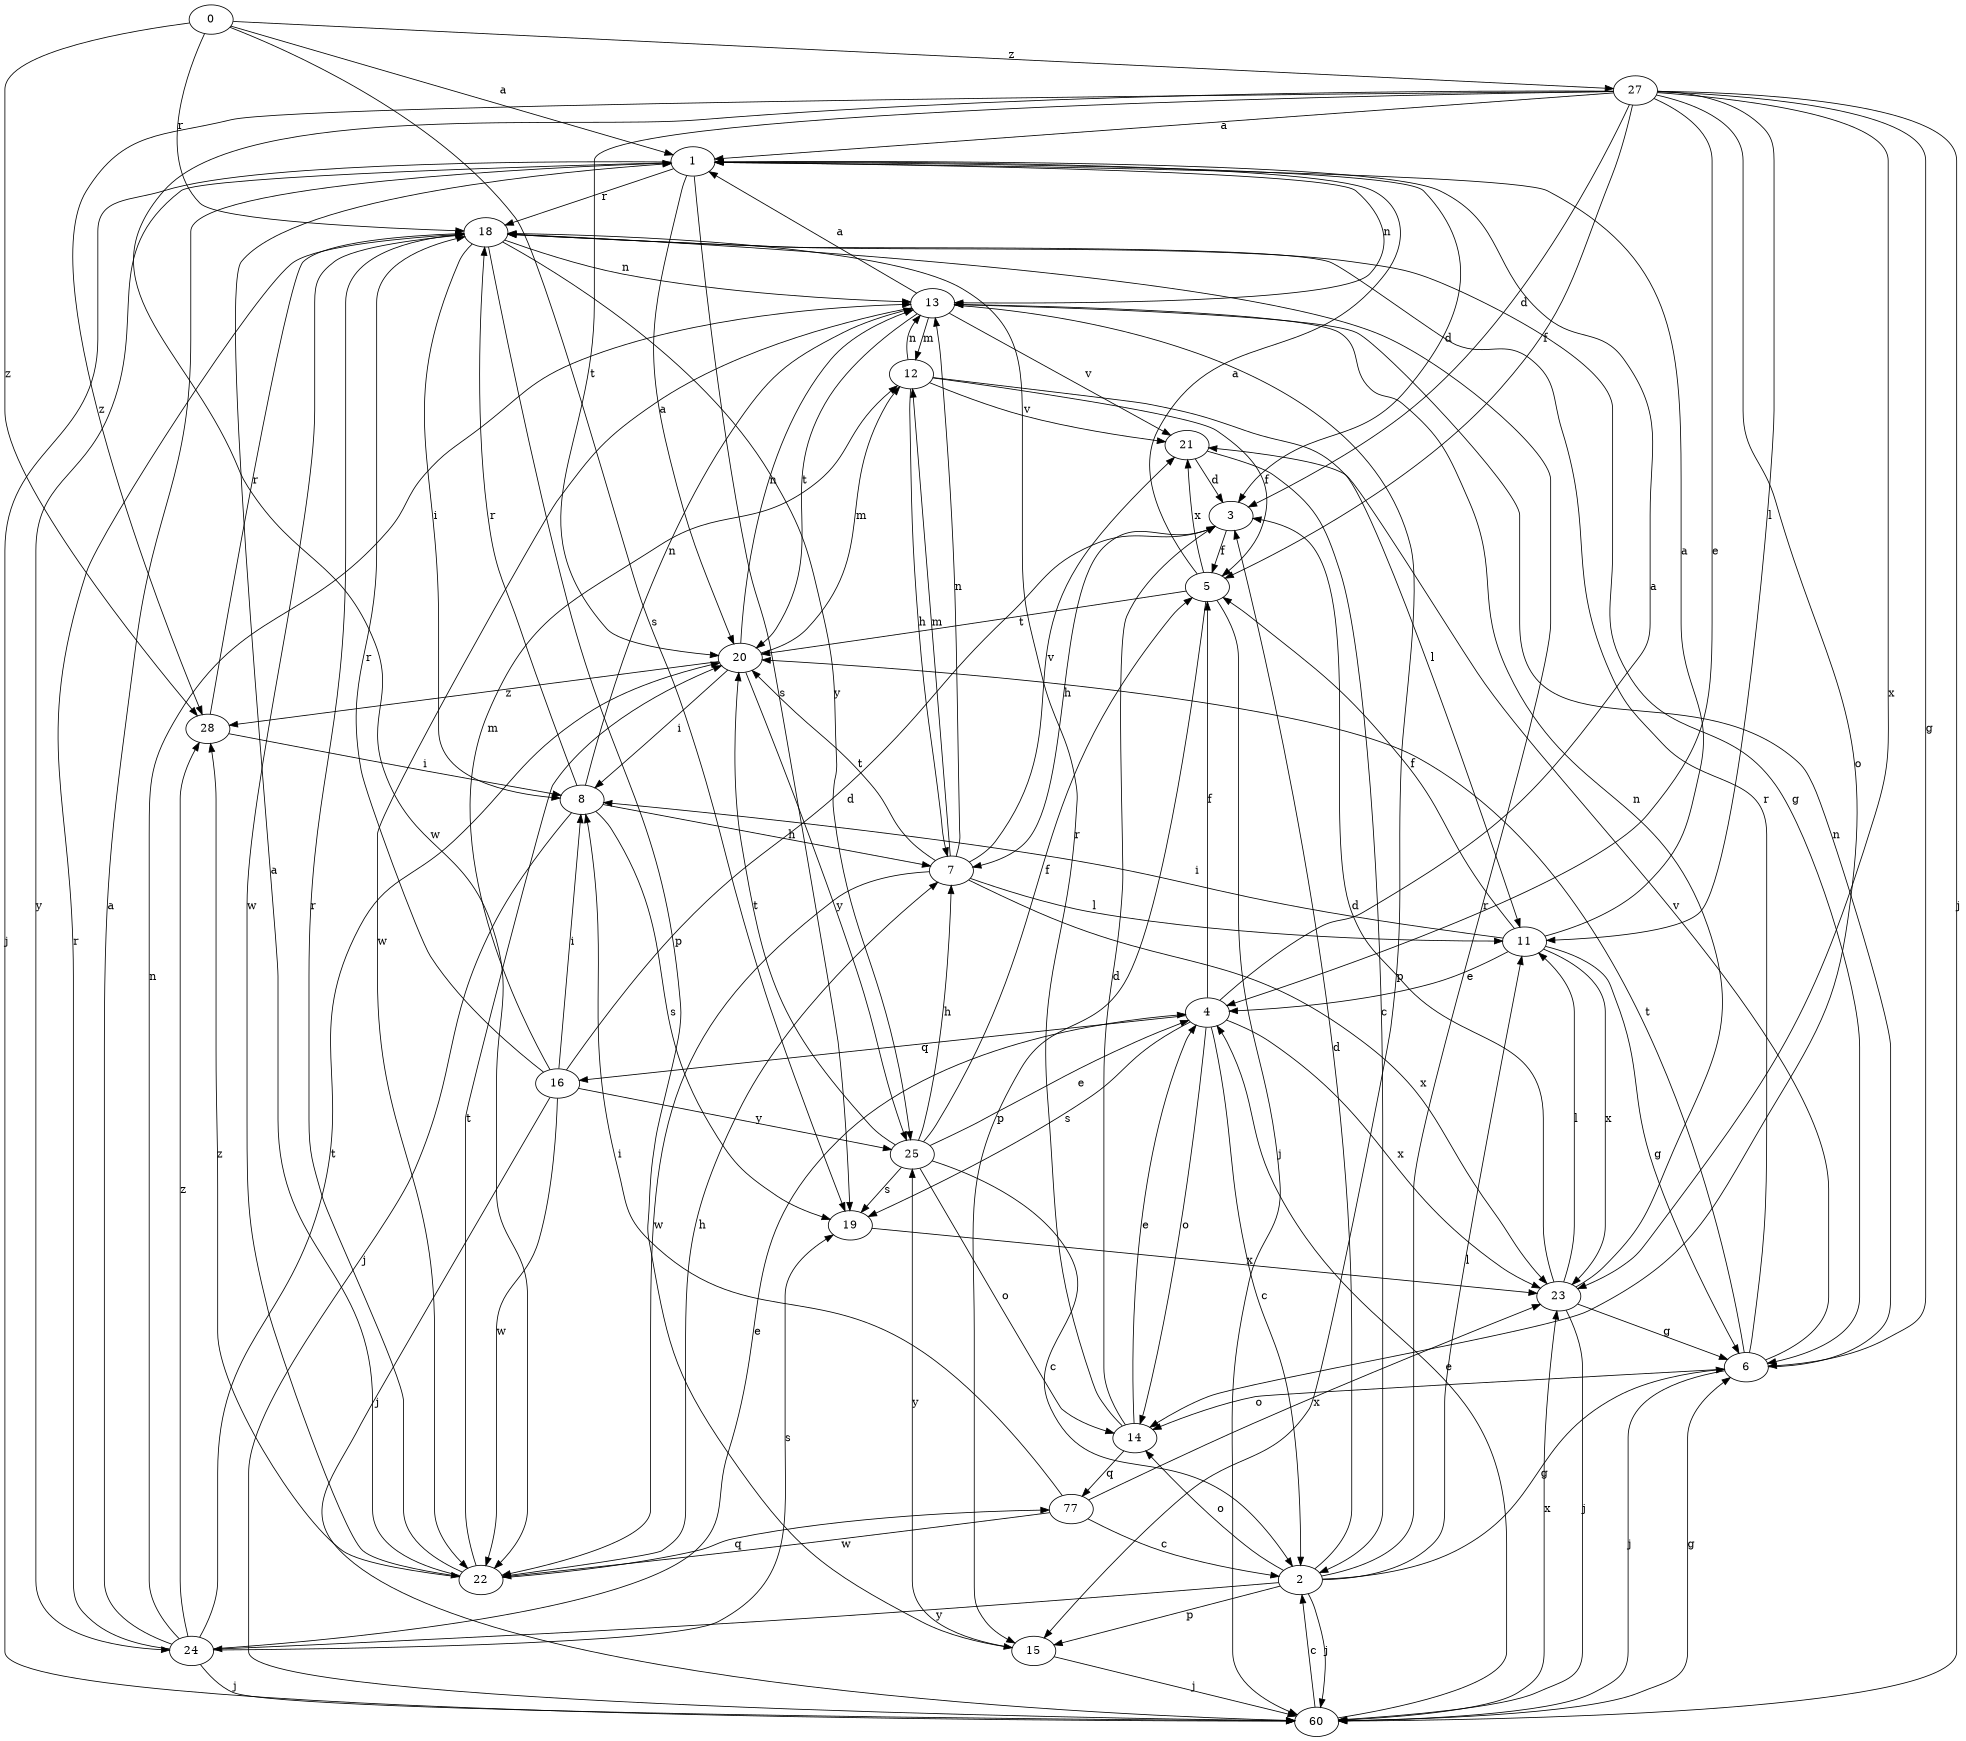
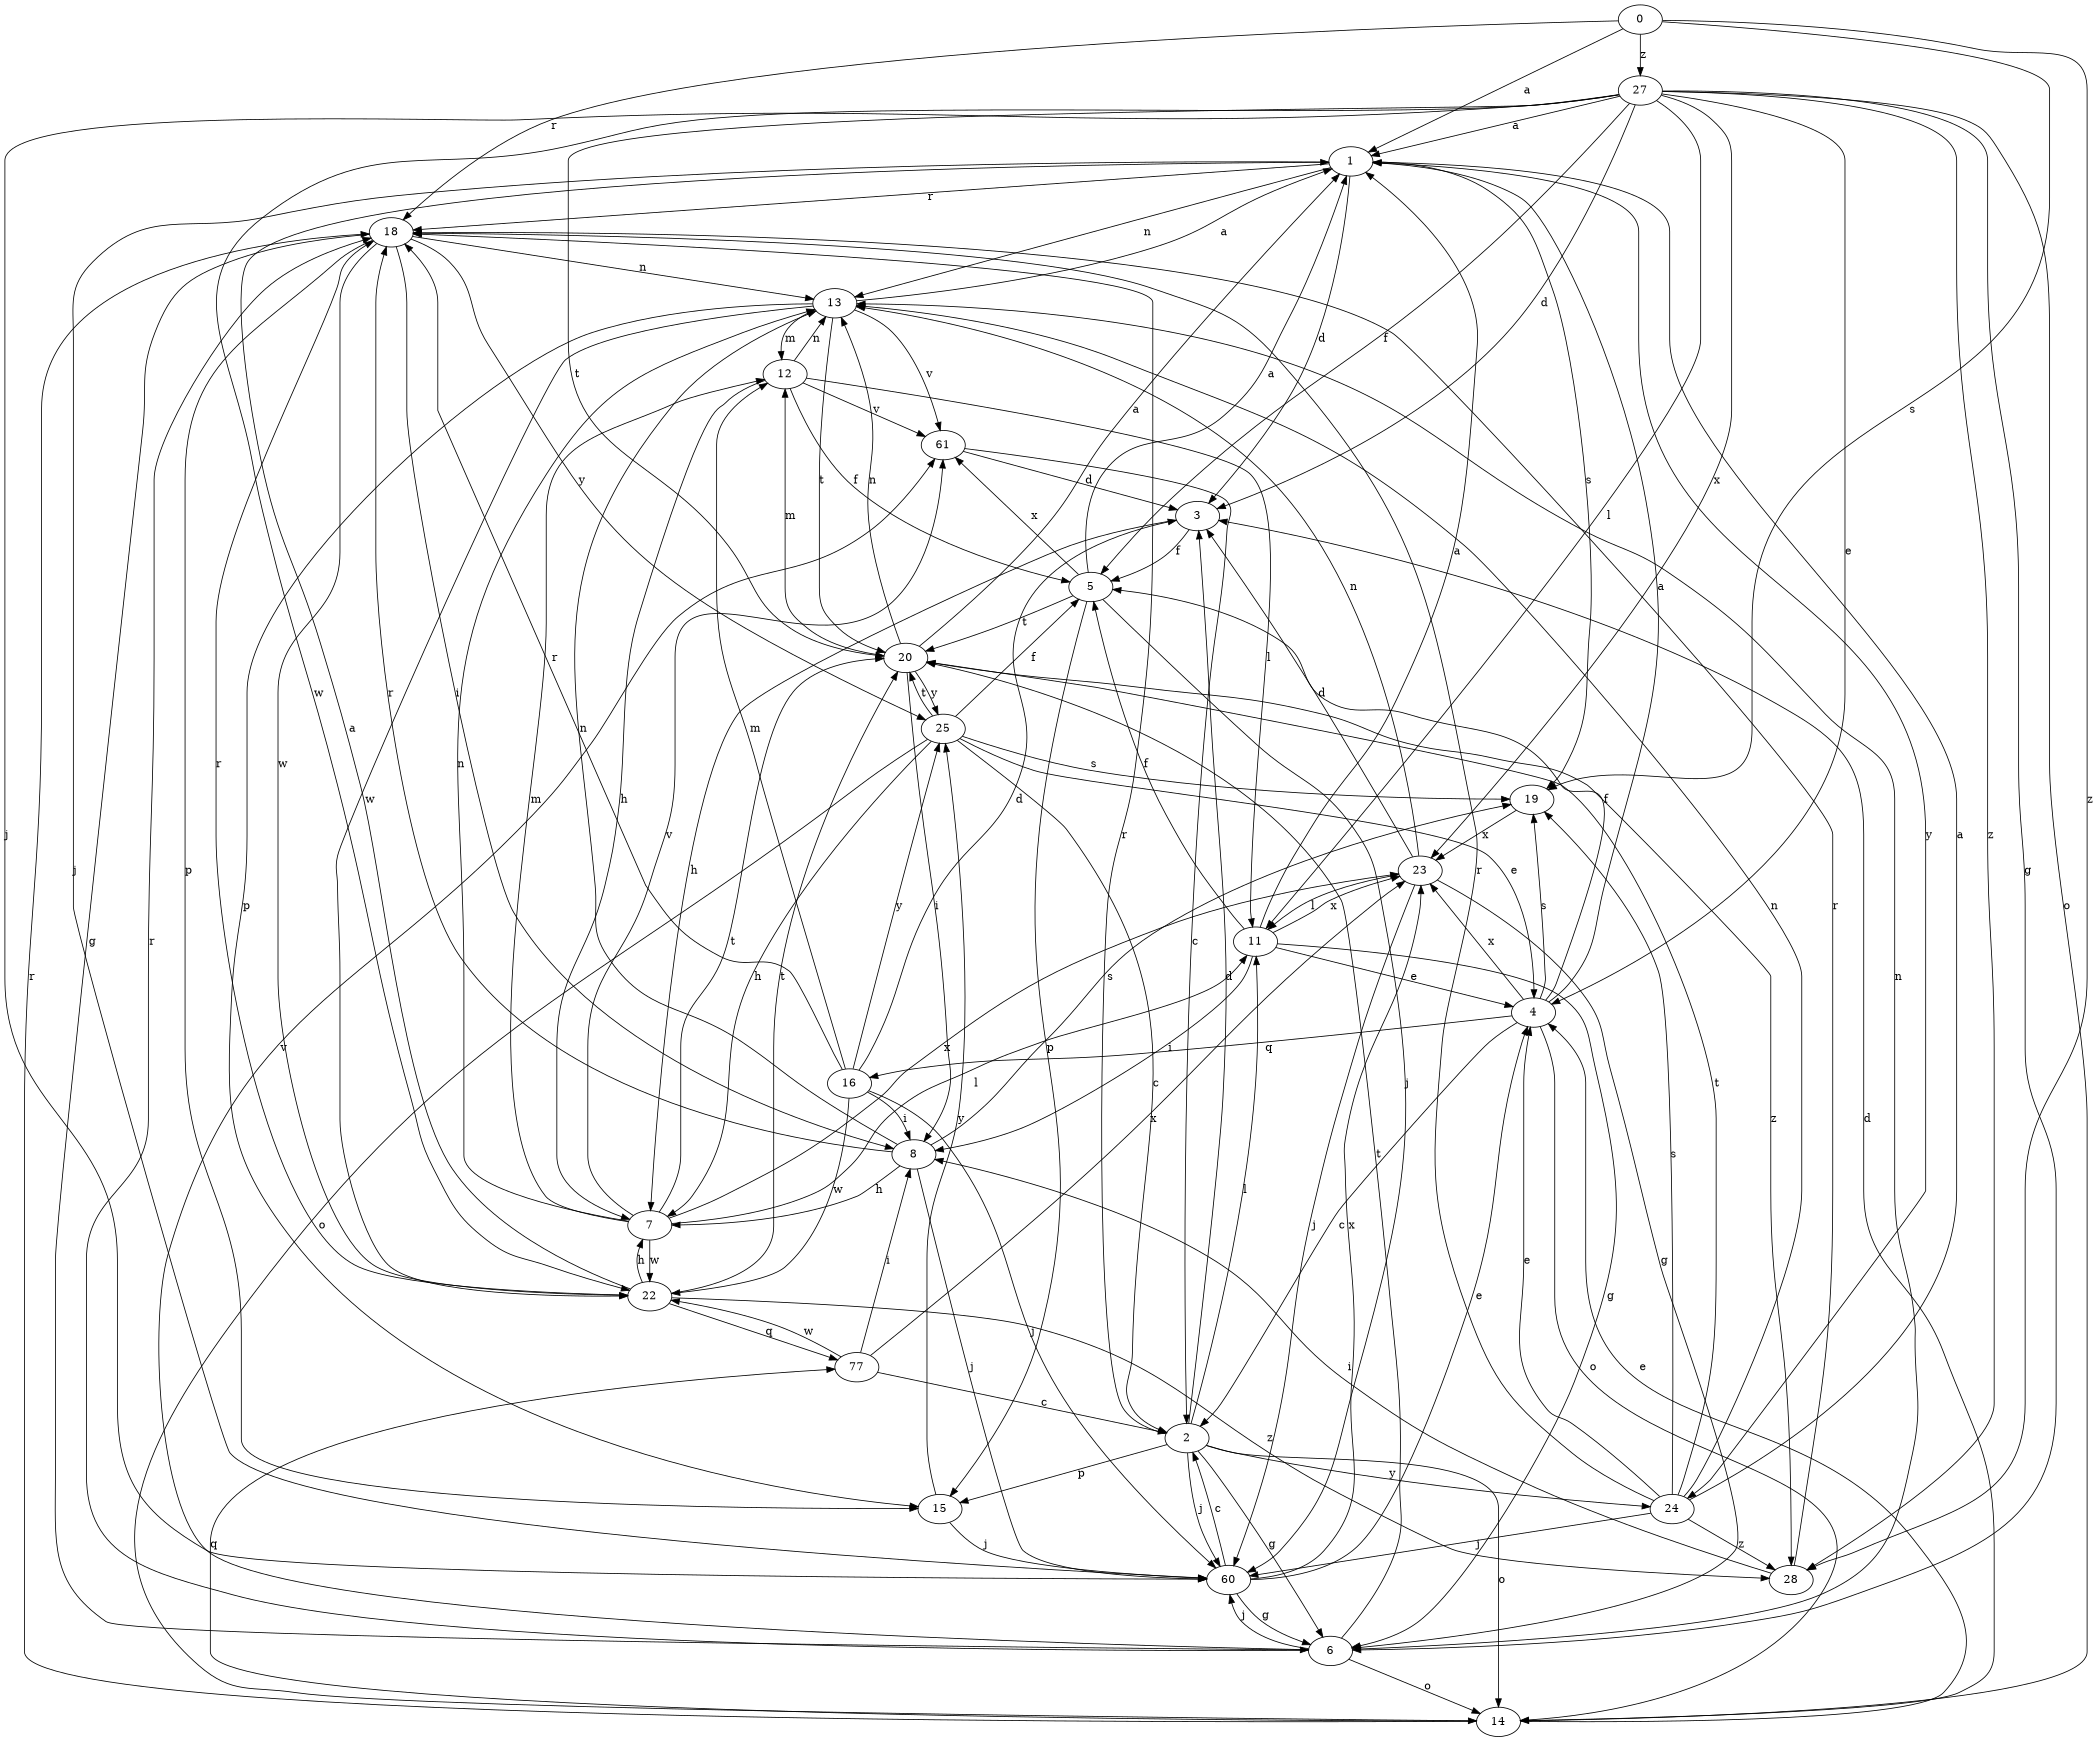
edge "1" -> "20": reversed
node "21": label "21" -> "61"
